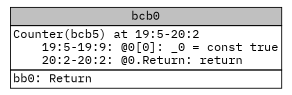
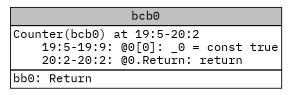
node "bcb0": text "Counter(bcb5) at 19:5-20:2" -> "Counter(bcb0) at 19:5-20:2"
